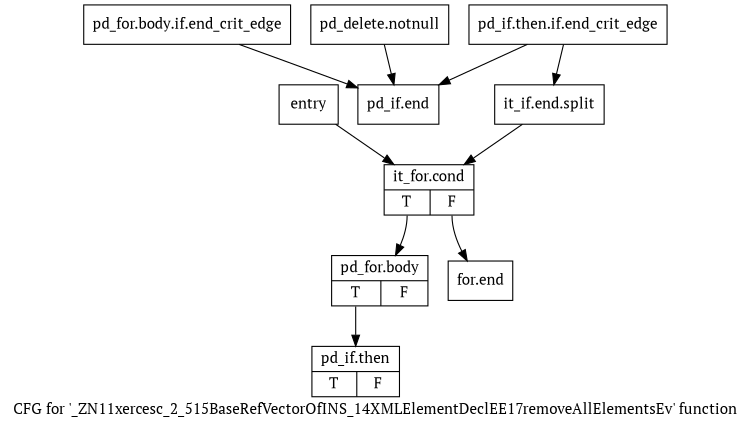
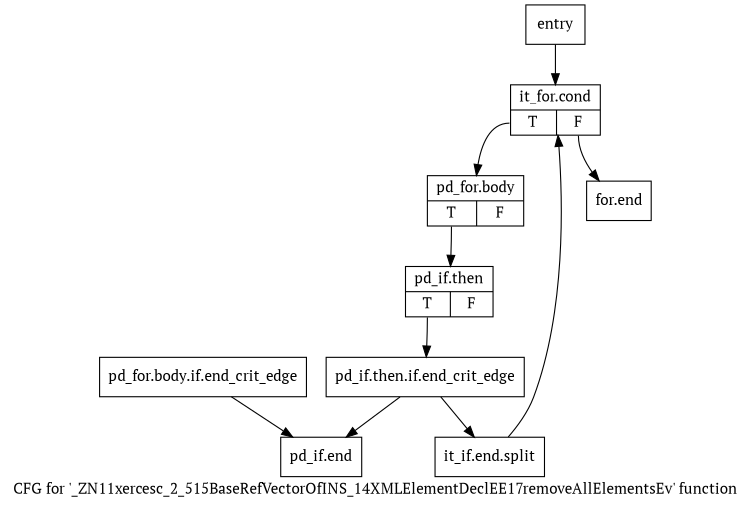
node "pd_delete.notnull": removed
edge "pd_if.then" -> "pd_if.then.if.end_crit_edge": added
